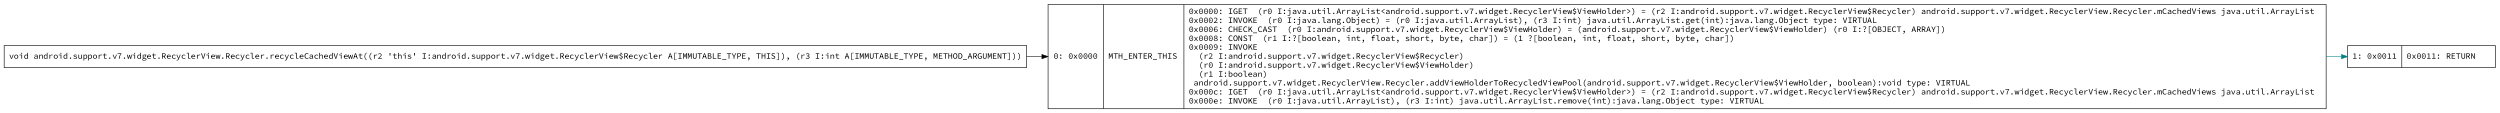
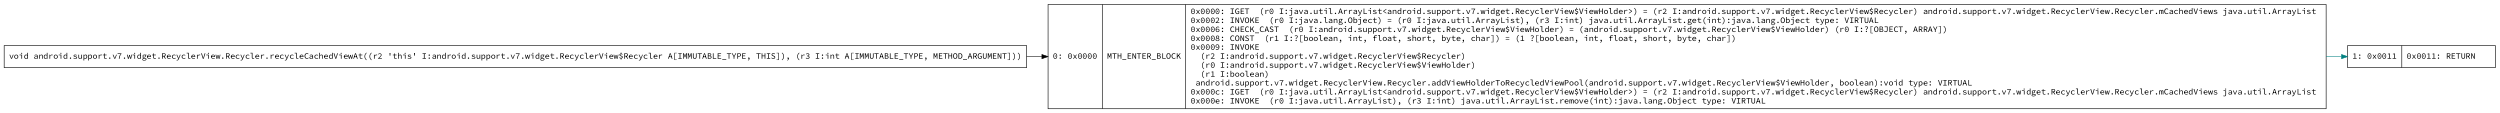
node "0: 0x0000": text "MTH_ENTER_THIS" -> "MTH_ENTER_BLOCK"
